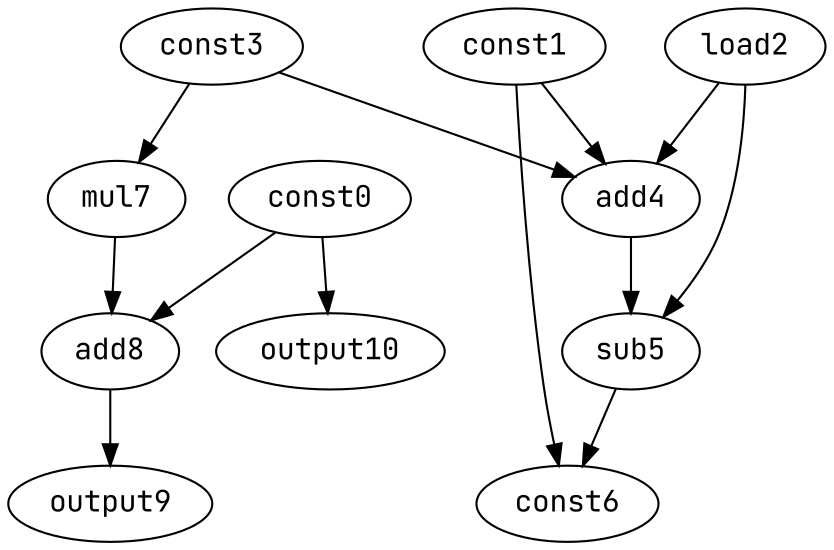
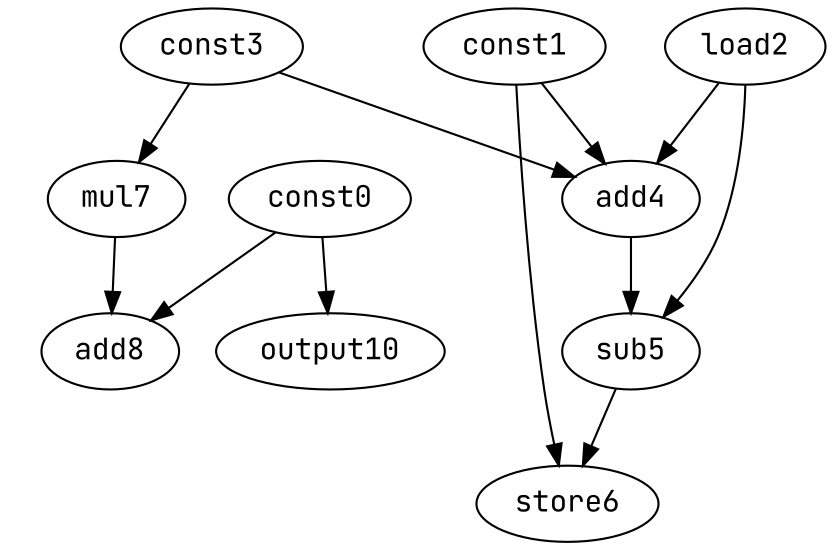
node "output9": removed
node "const6": label "const6" -> "store6"
